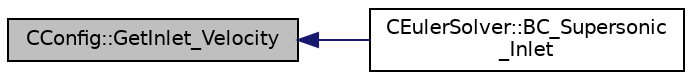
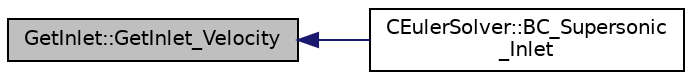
node "CConfig::GetInlet_Velocity": label "CConfig::GetInlet_Velocity" -> "GetInlet::GetInlet_Velocity"
